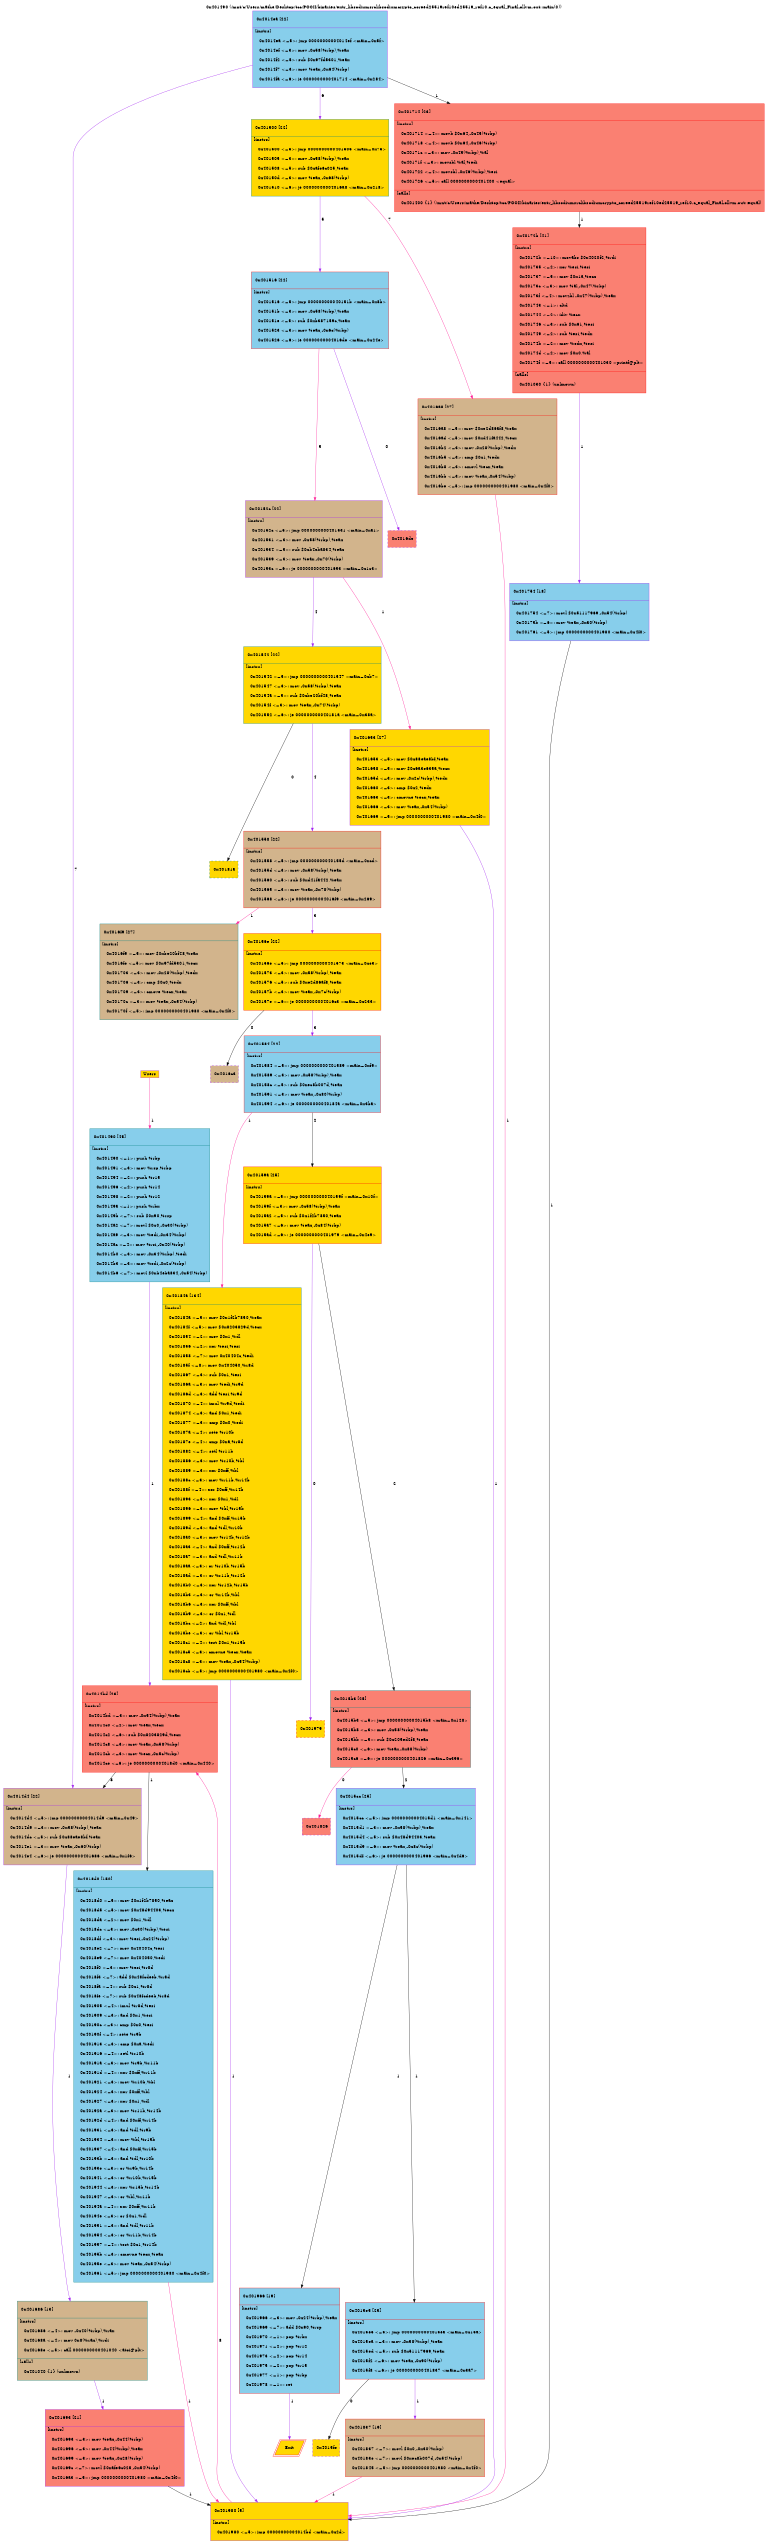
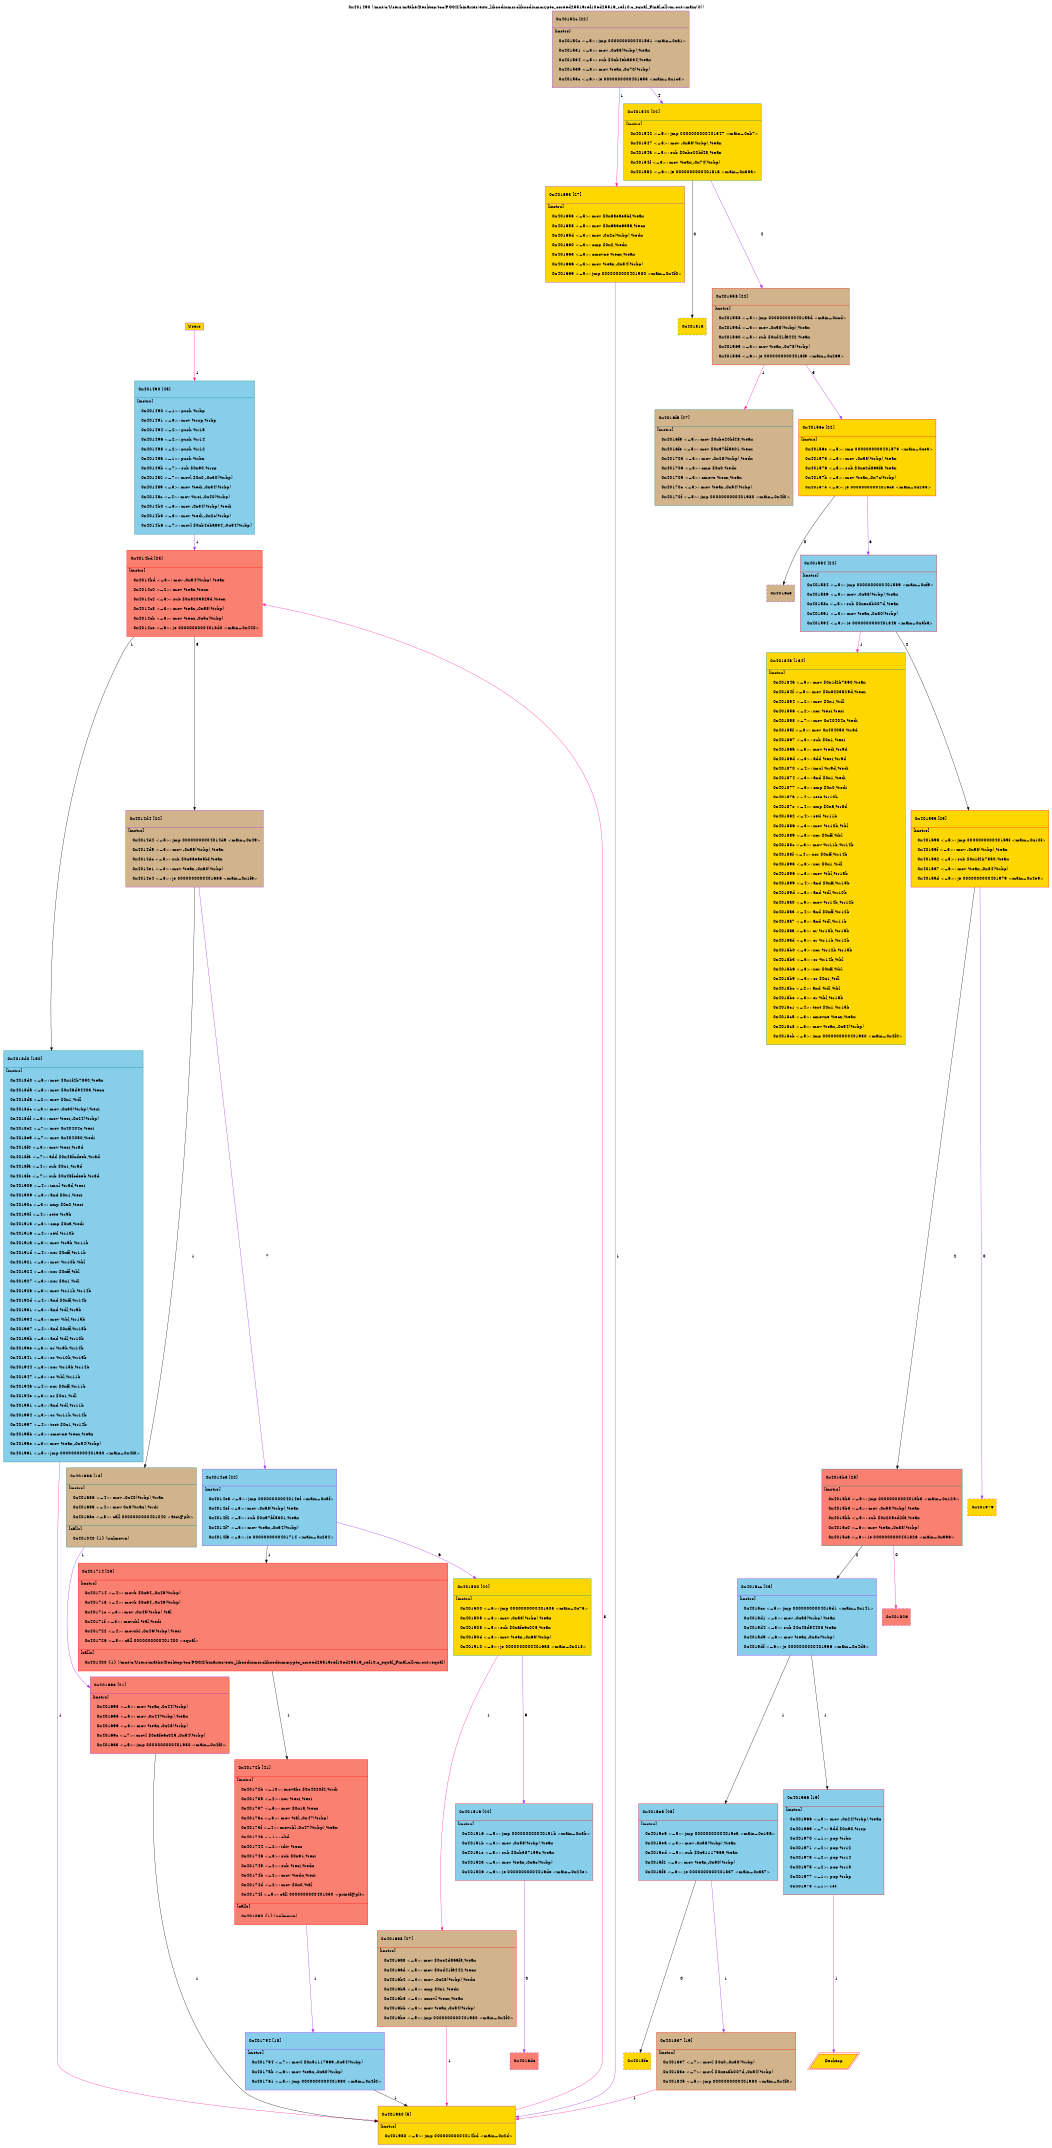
edge "0x401500 [22]" -> "0x4016a8 [27]": label " 7" -> " 1"
edge "0x401516 [22]" -> "0x40152c [22]": removed, label "5"
edge "0x4014ea [22]" -> "0x4014d4 [22]": reversed
edge "0x4014d4 [22]" -> "0x401686 [13]": color purple -> black
edge "0x40184a [134]" -> "0x401980 [5]": removed, label "1"
node "Exit": label "Exit" -> "Desktop"
